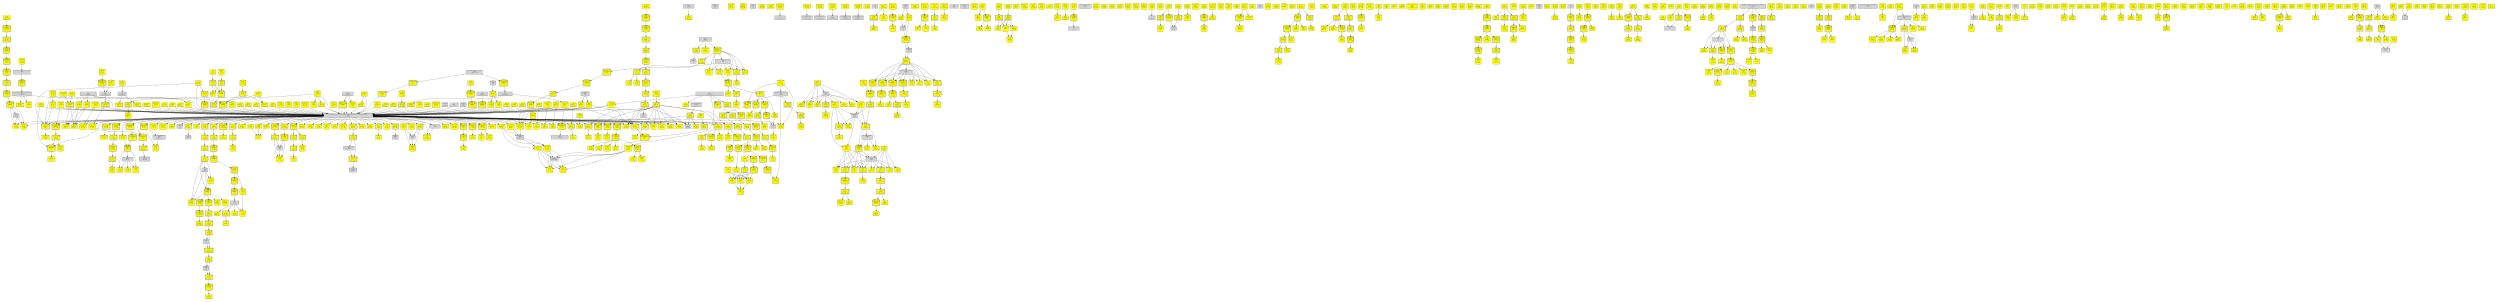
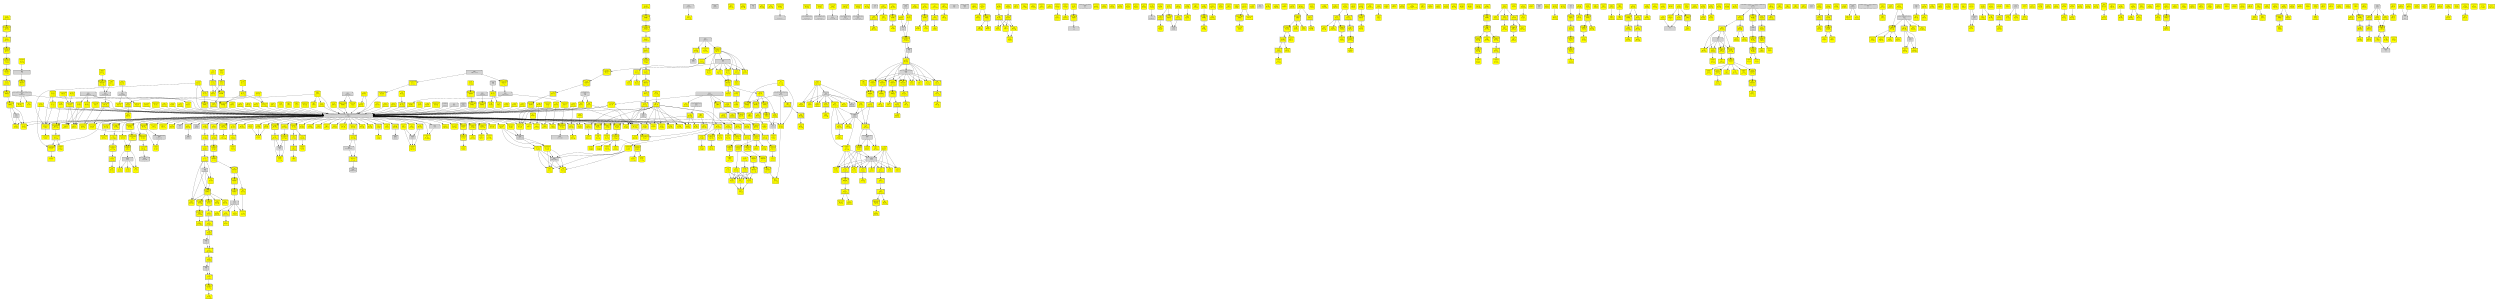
node "76.1 R02219 1.3.1.3": fillcolor yellow -> lightgrey
node "0.102 R10092 4.2.1.1": fillcolor yellow -> lightgrey
node "0.124 R03720 2.3.1.65": fillcolor lightgrey -> yellow
